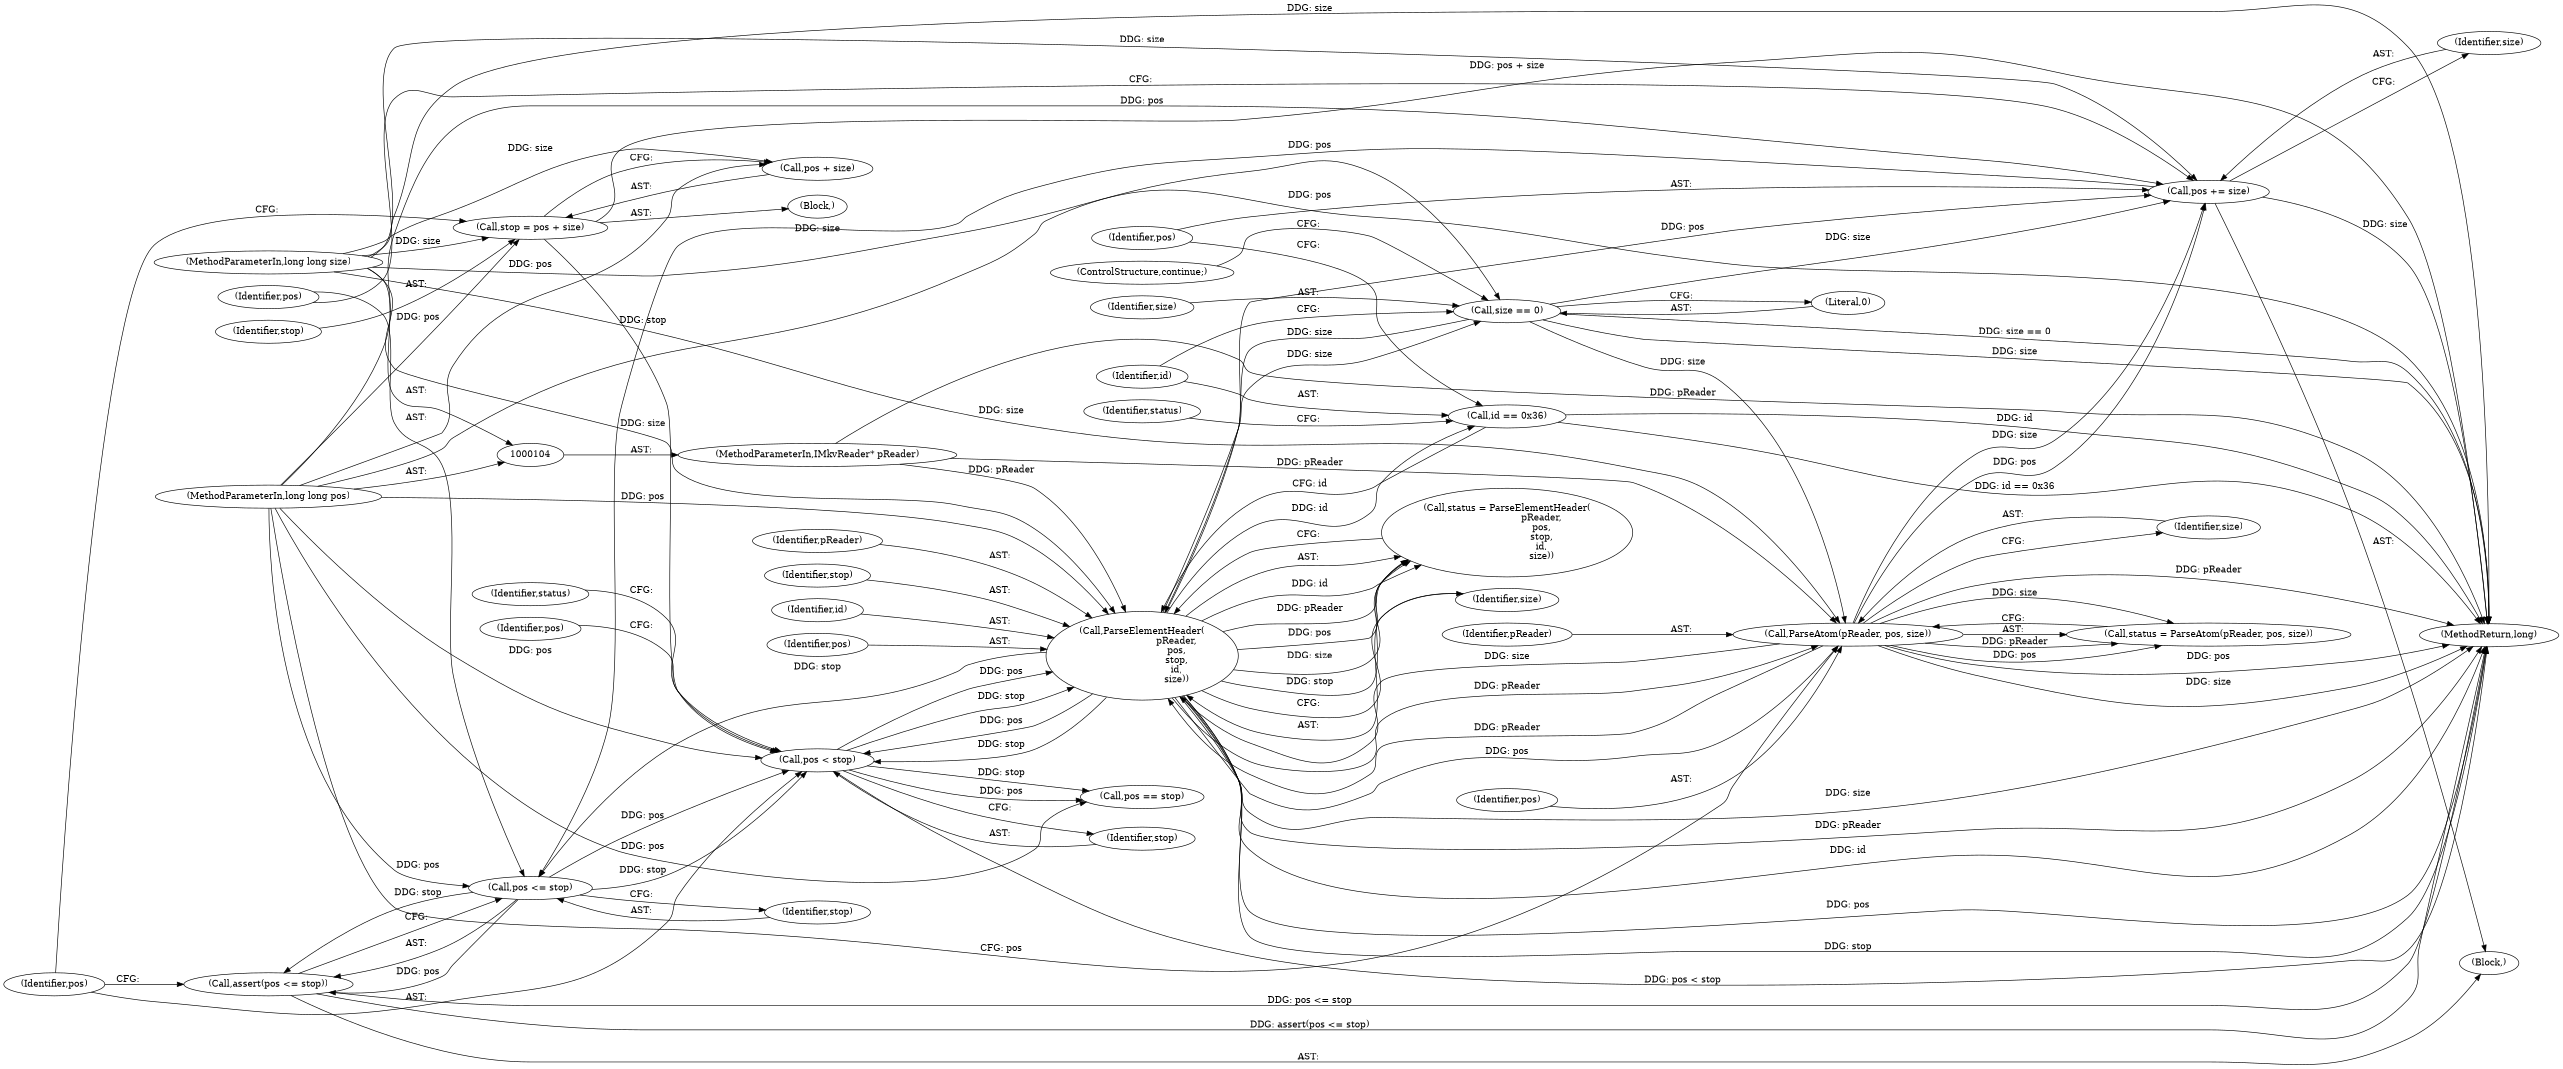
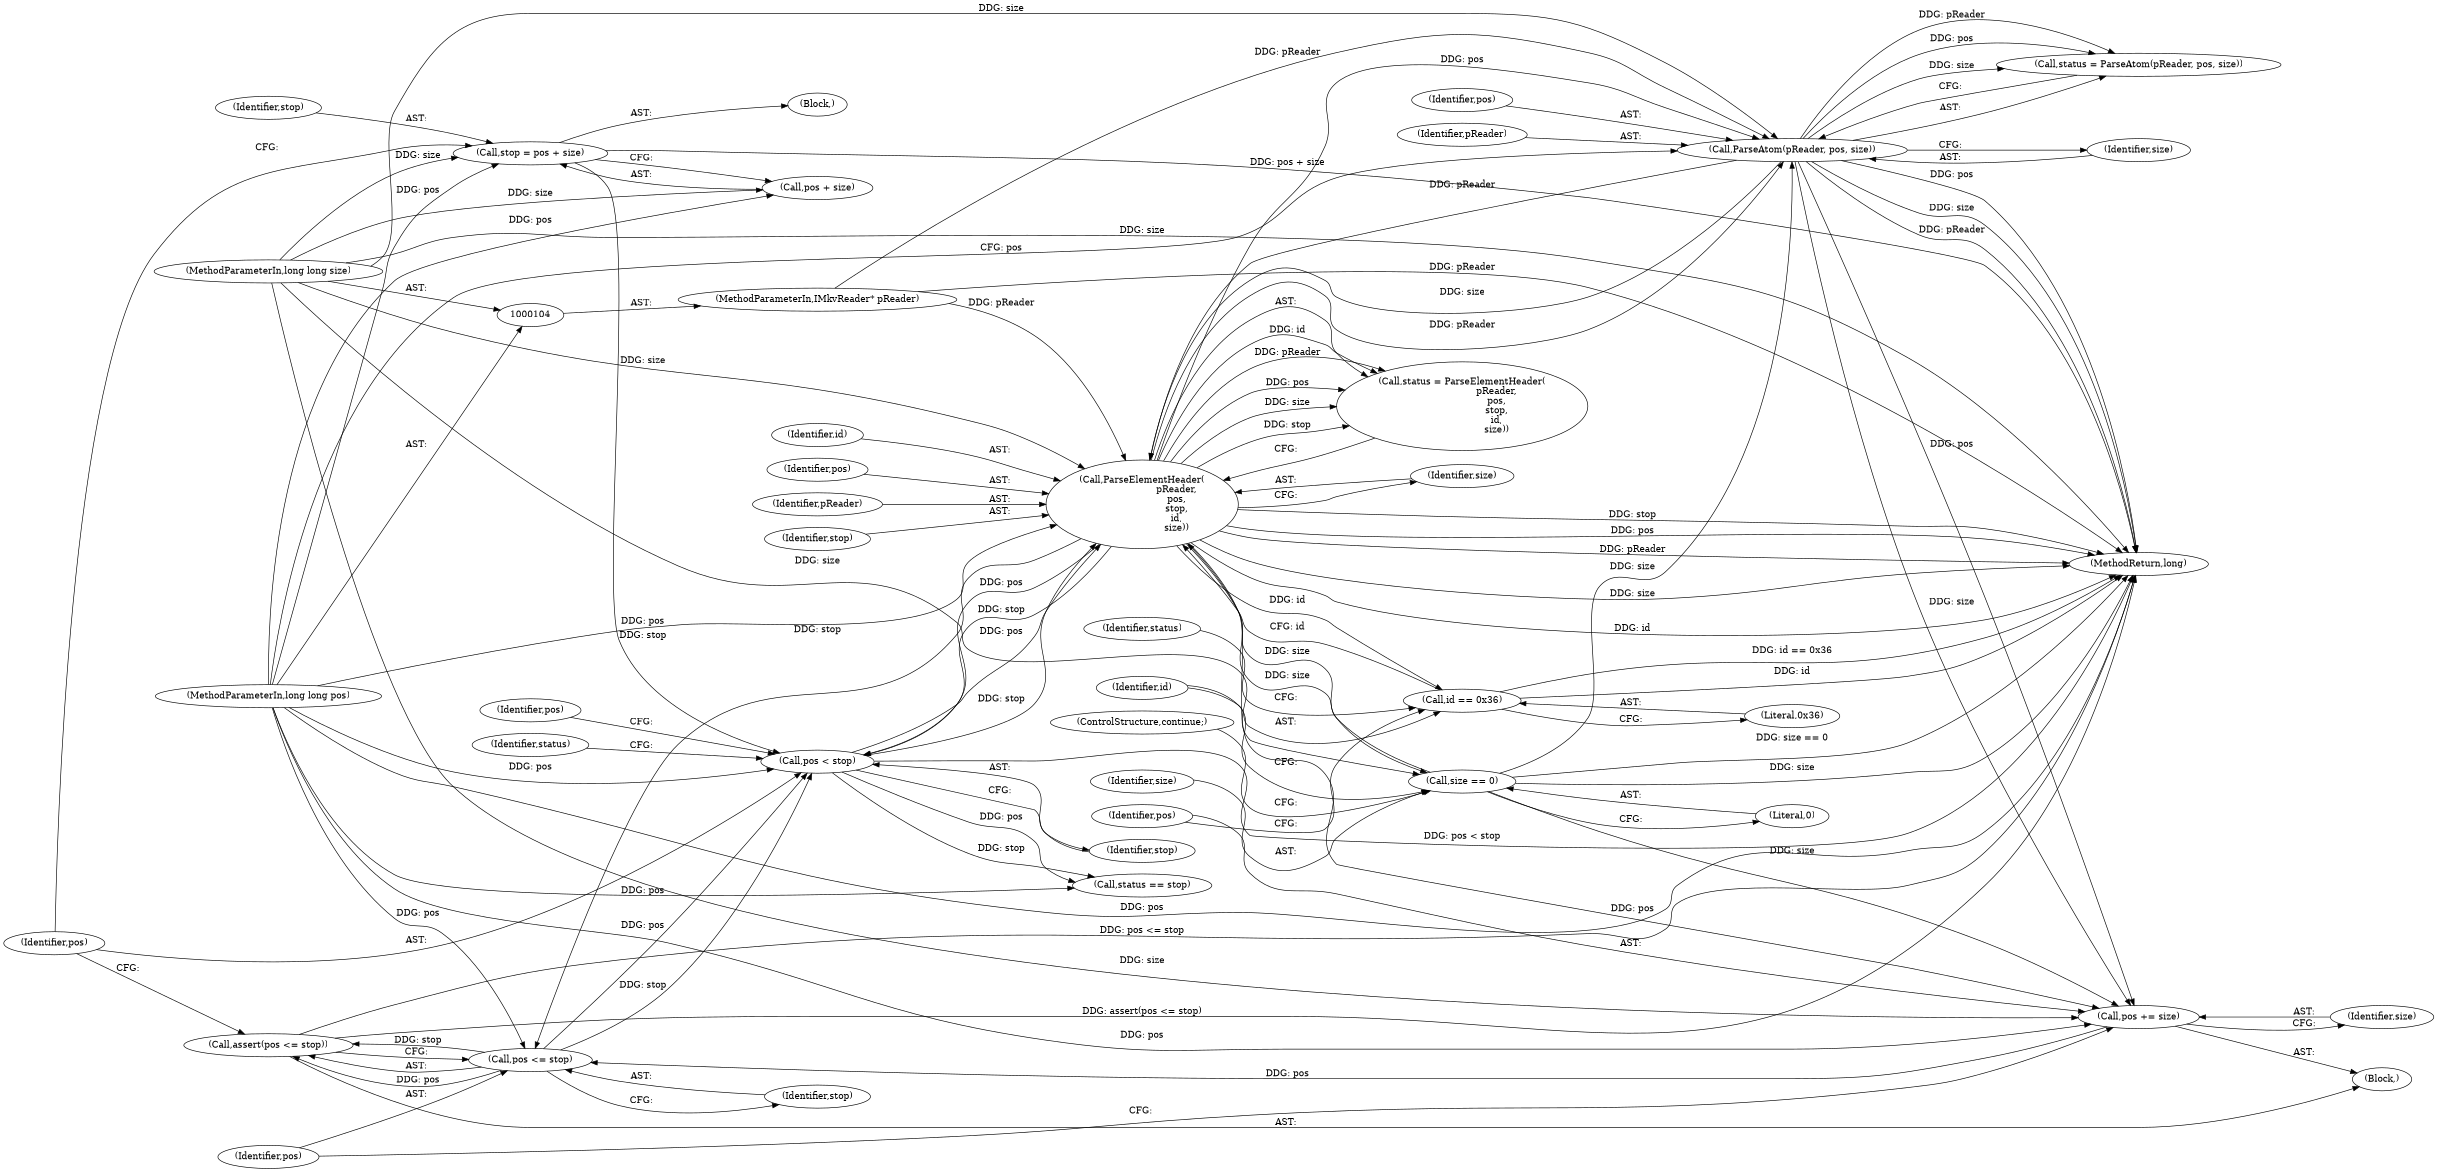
edge "(Call,pos += size)" -> "(MethodReturn,long)": removed, label "DDG: size"
node "(Literal,0x36)": added
node "(Call,pos == stop)": label "(Call,pos == stop)" -> "(Call,status == stop)"
